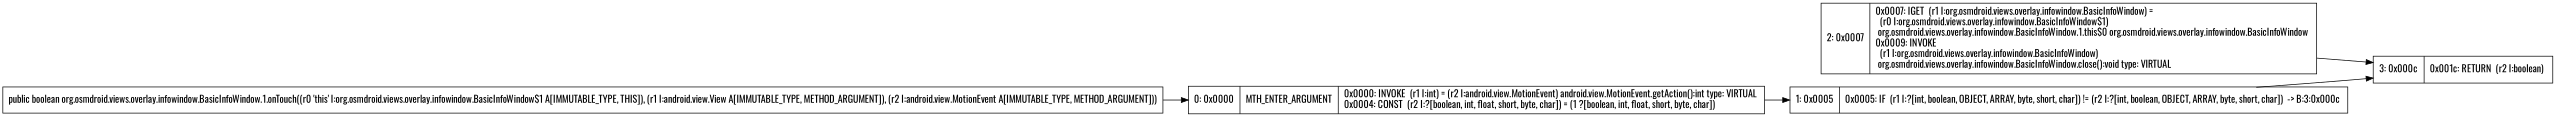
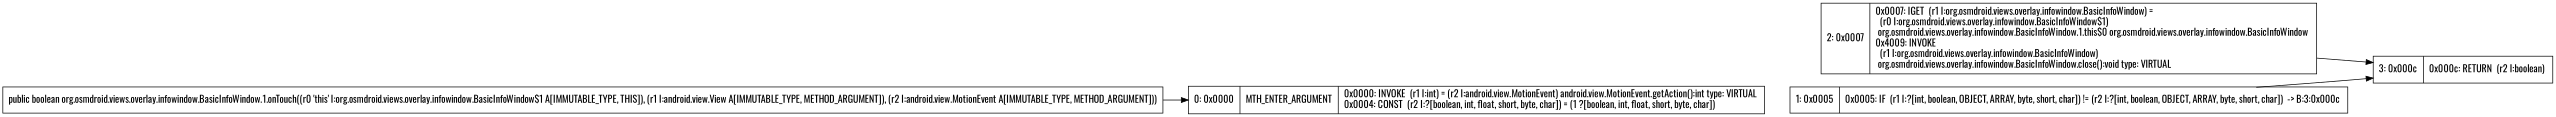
node "2: 0x0007": text "0x0009: INVOKE" -> "0x4009: INVOKE"
node "3: 0x000c": text "0x001c: RETURN  (r2 I:boolean)" -> "0x000c: RETURN  (r2 I:boolean)"
edge "0: 0x0000" -> "1: 0x0005": removed
